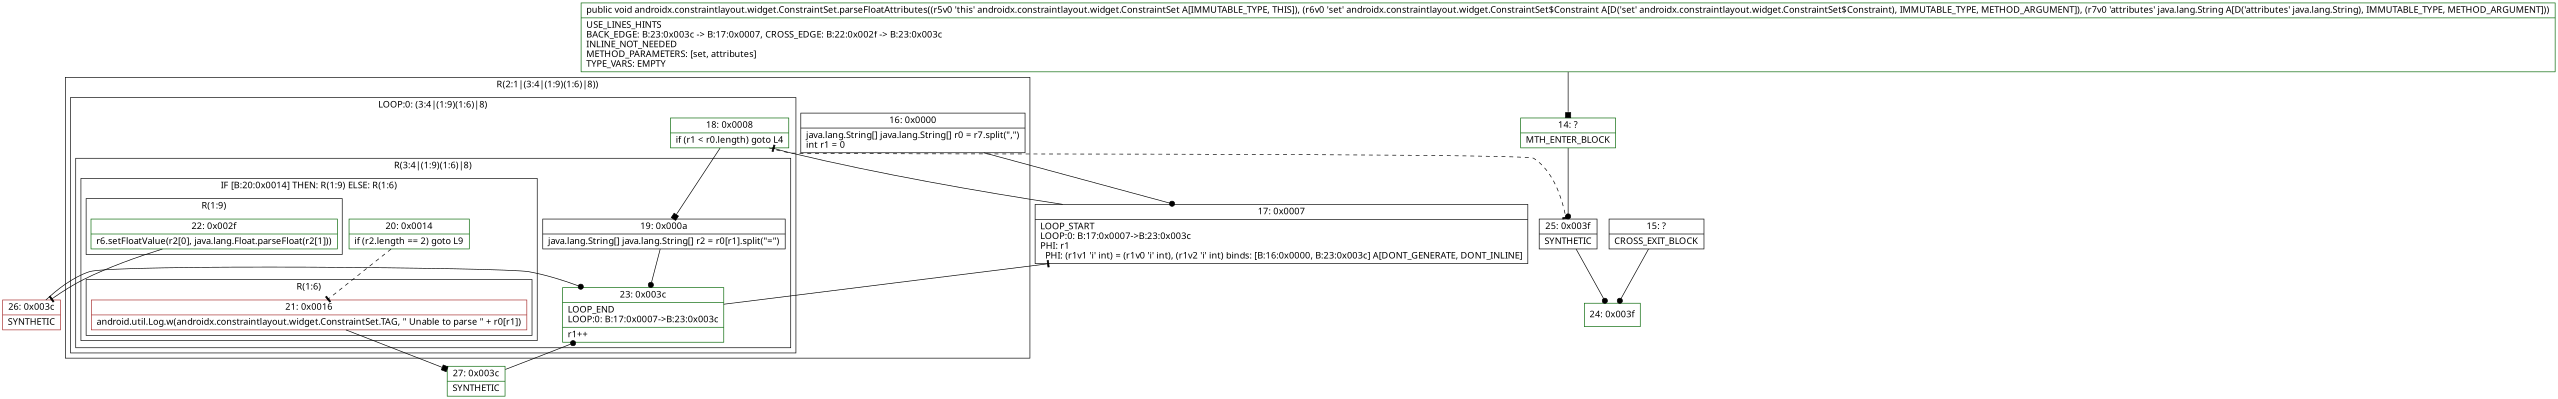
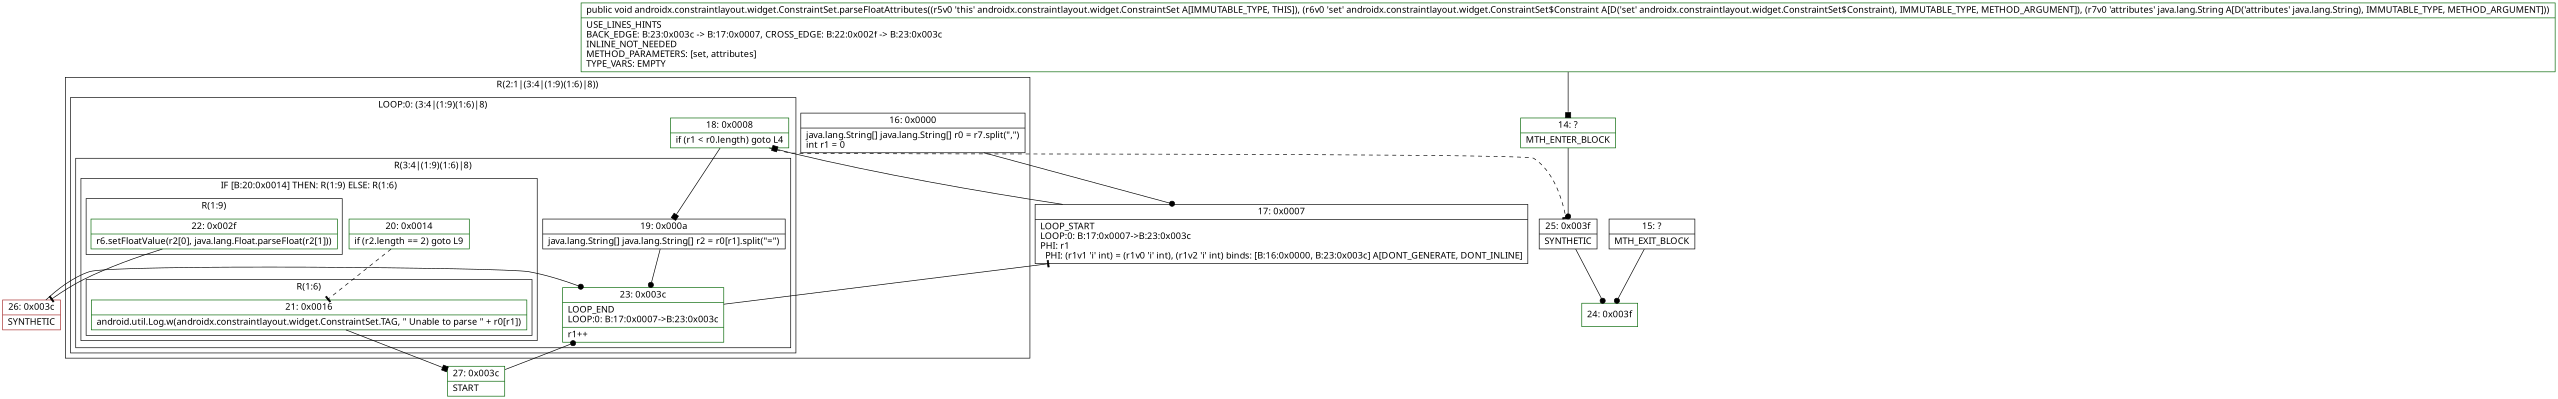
edge "17: 0x0007" -> "18: 0x0008": arrowhead tee -> box
node "15: ?": text "CROSS_EXIT_BLOCK" -> "MTH_EXIT_BLOCK"
node "21: 0x0016": color brown -> darkgreen
node "27: 0x003c": text "SYNTHETIC" -> "START"
